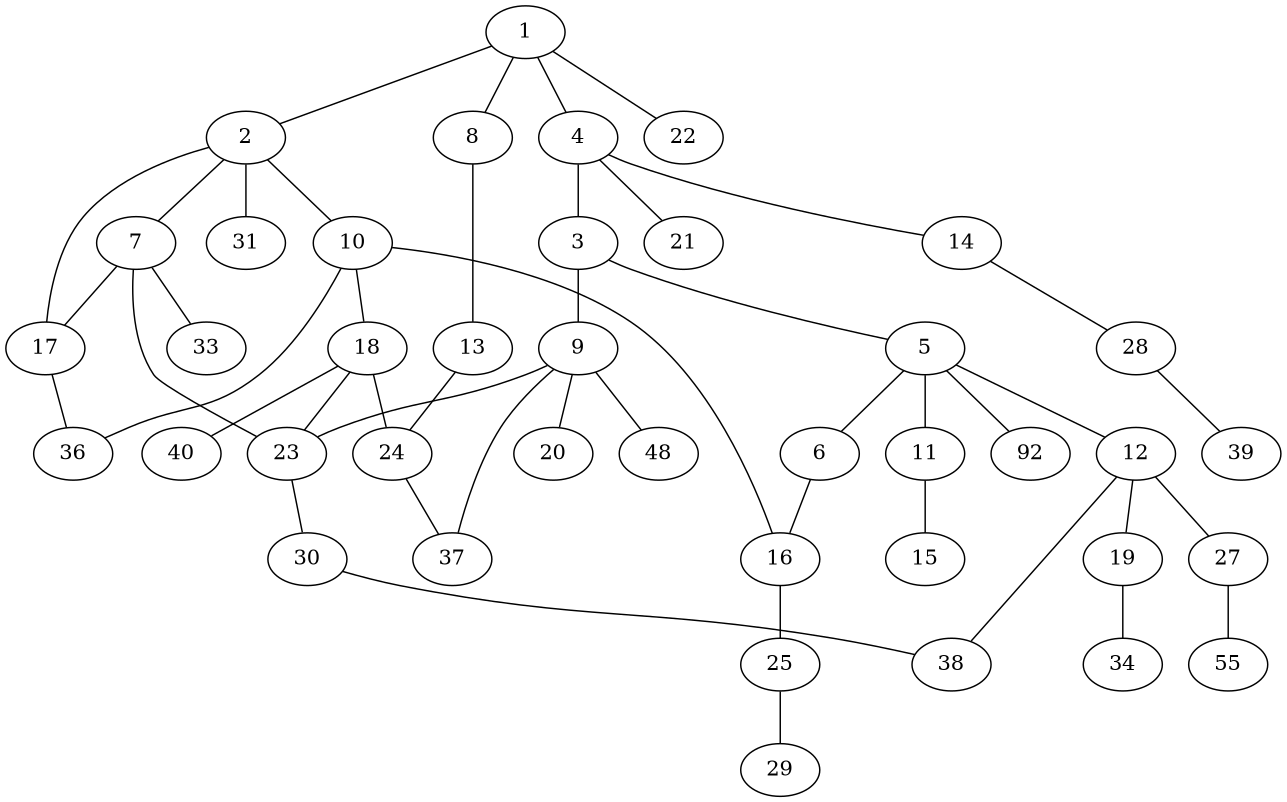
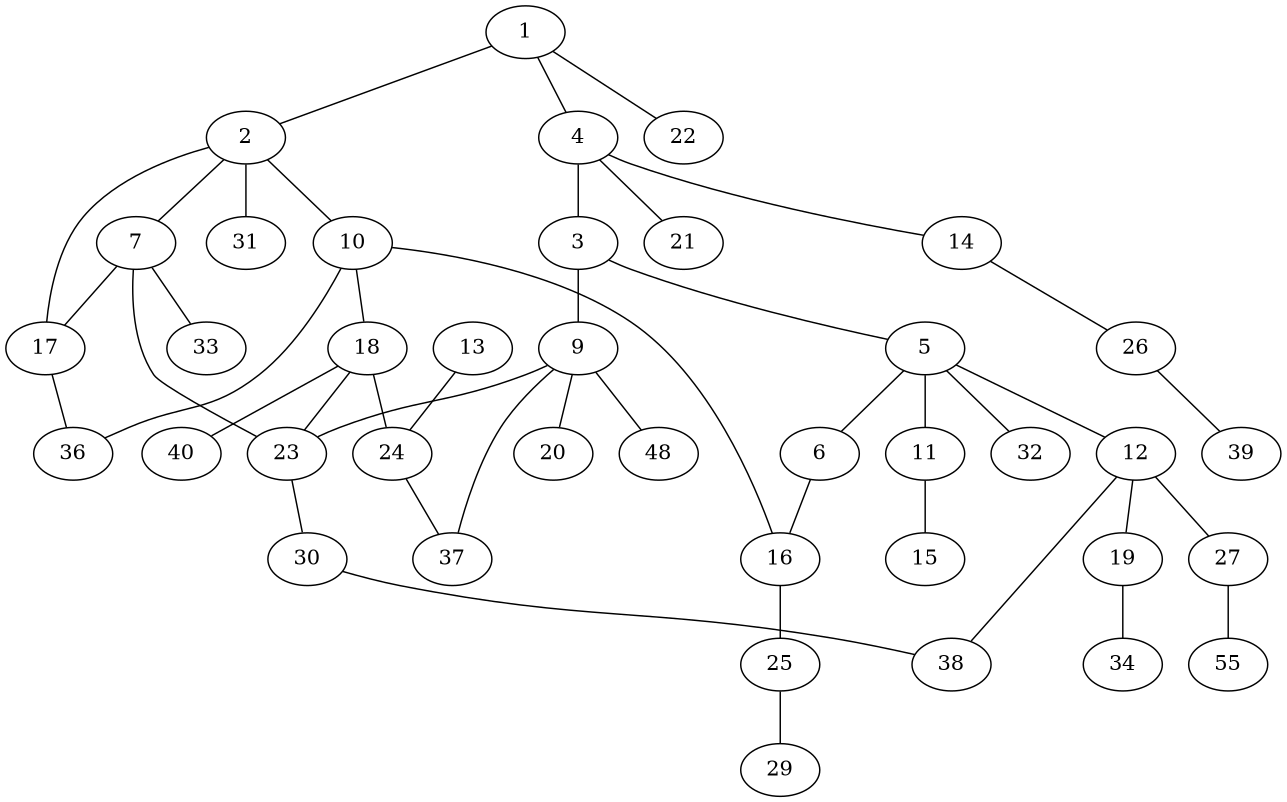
node "8": removed
node "28": label "28" -> "26"
node "92": label "92" -> "32"
